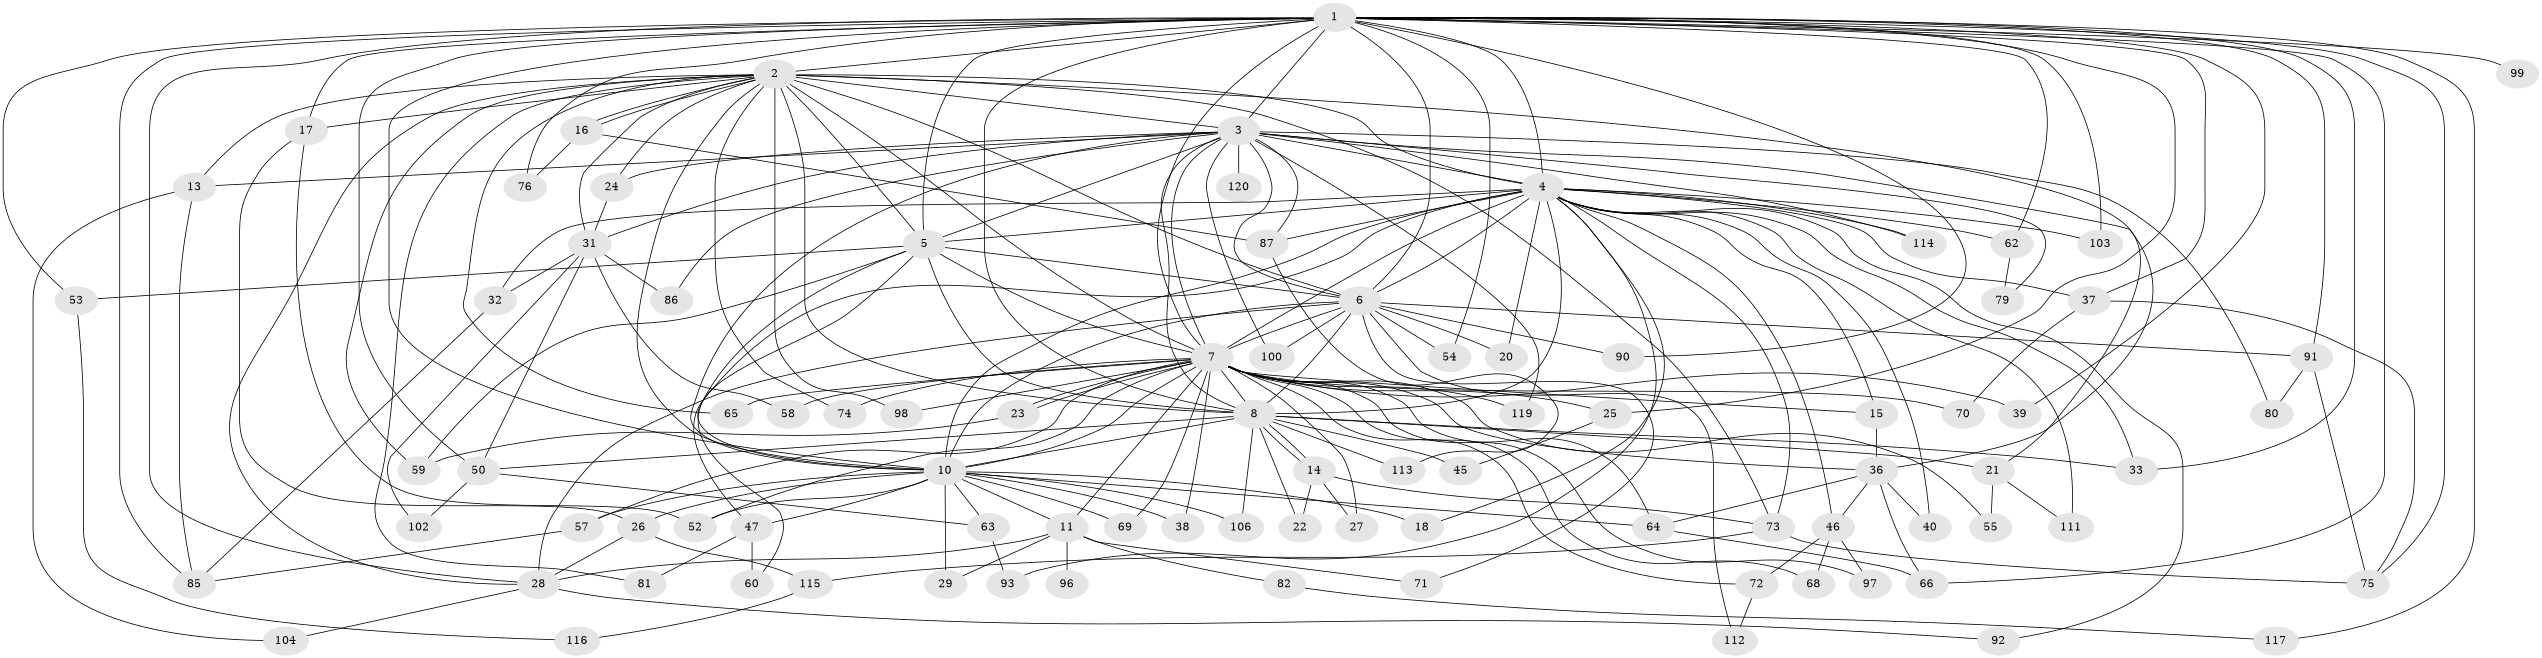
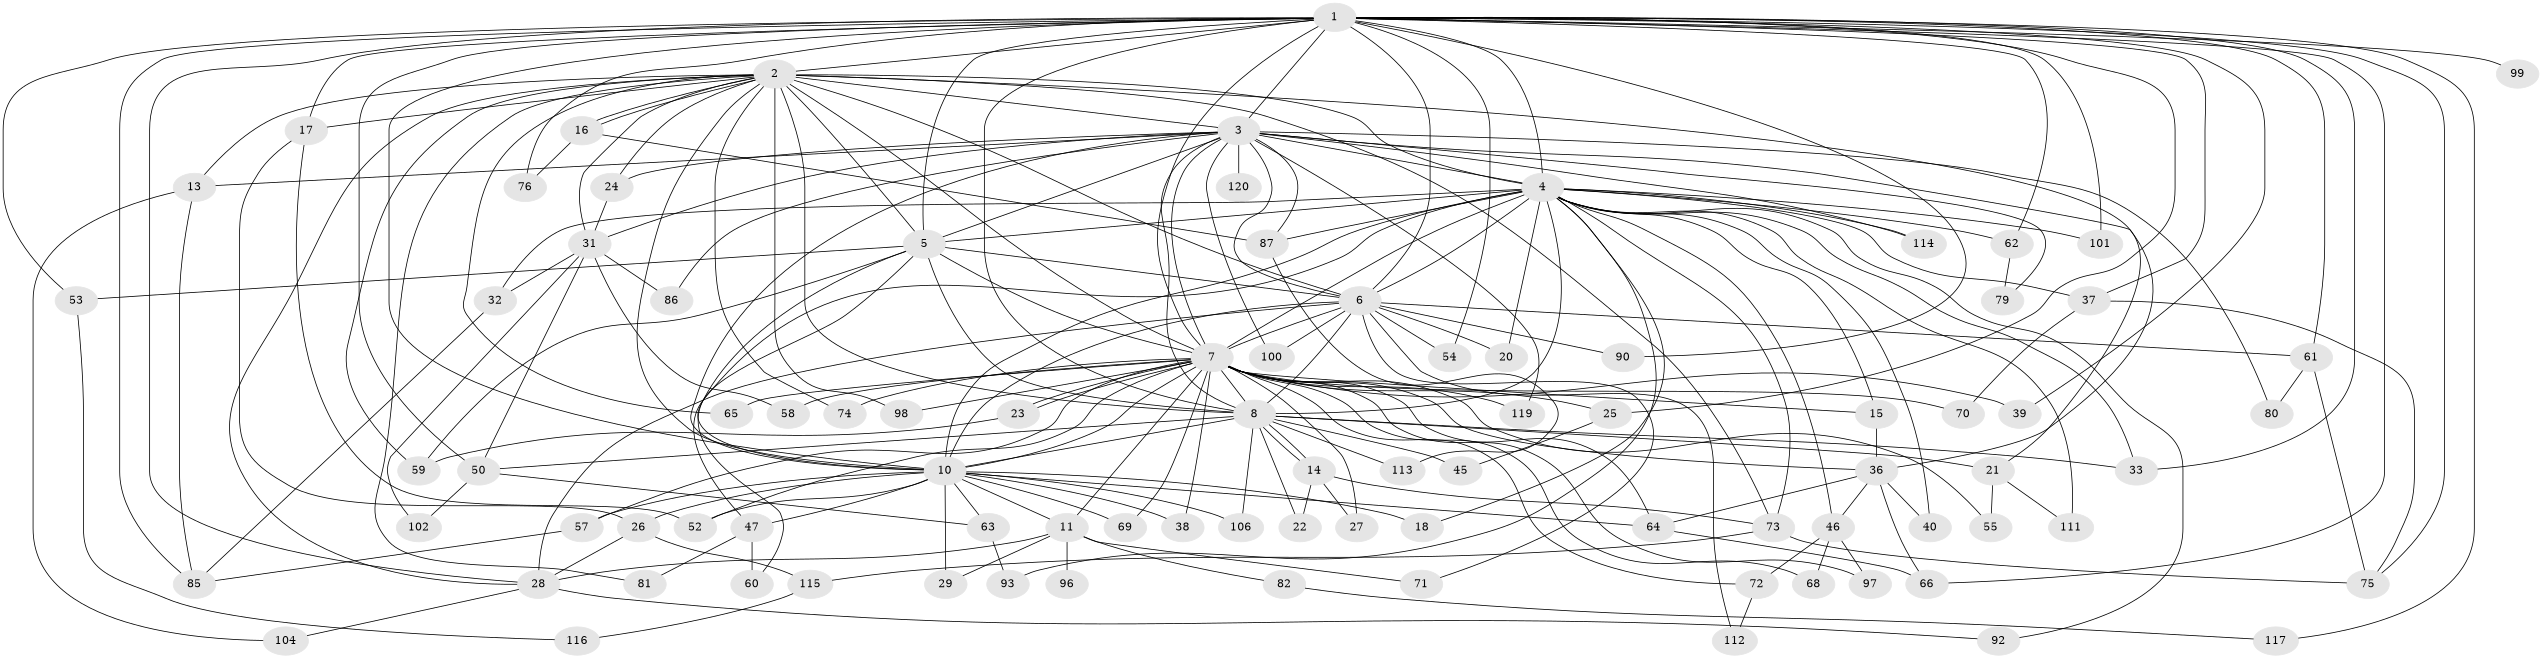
node "103": label "103" -> "101"
node "91": label "91" -> "61"
